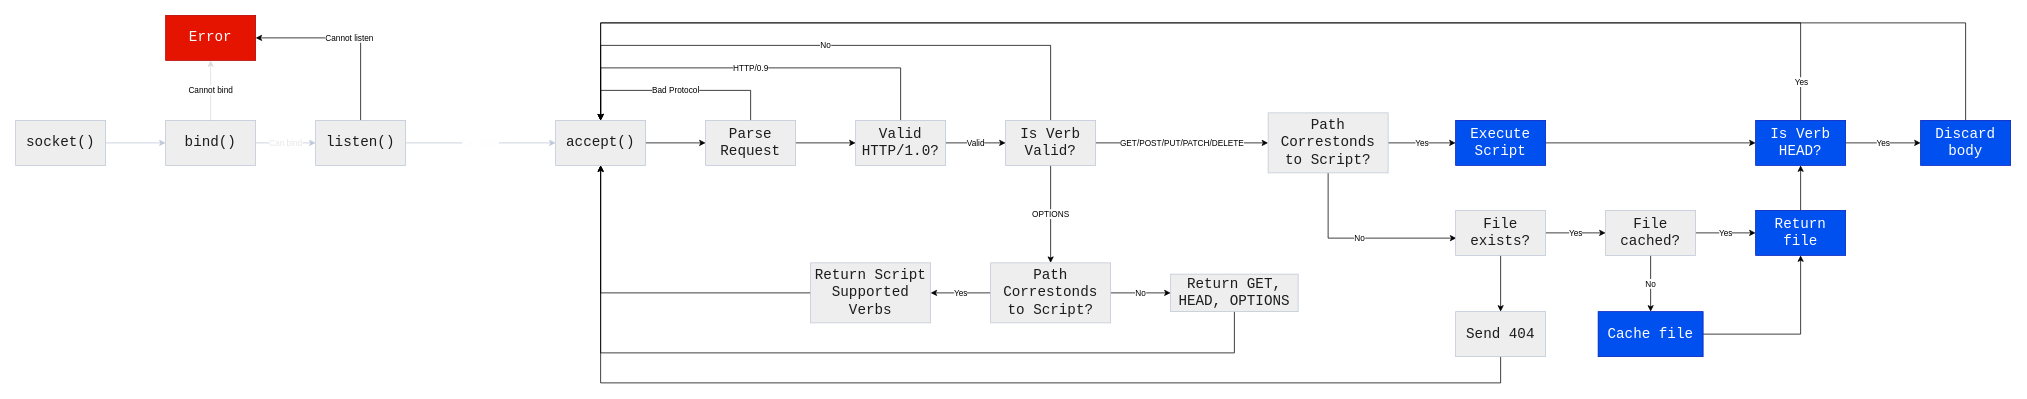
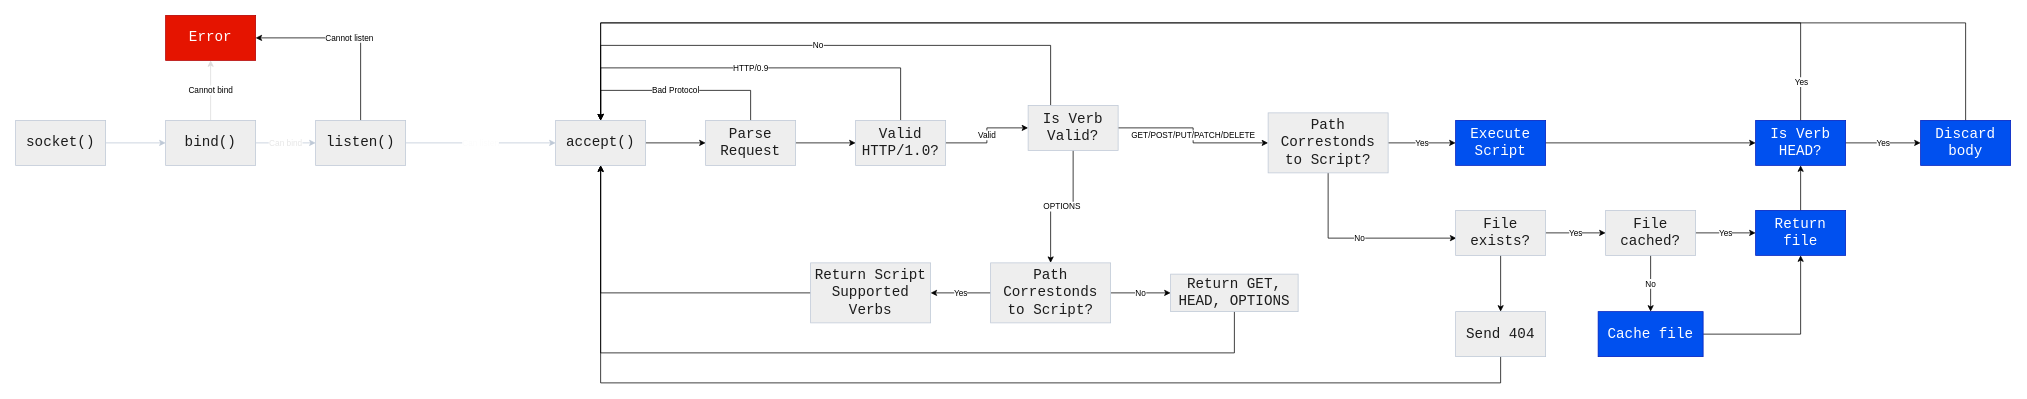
node "Is Verb Valid?": moved (1050, 143) -> (1073, 128)
